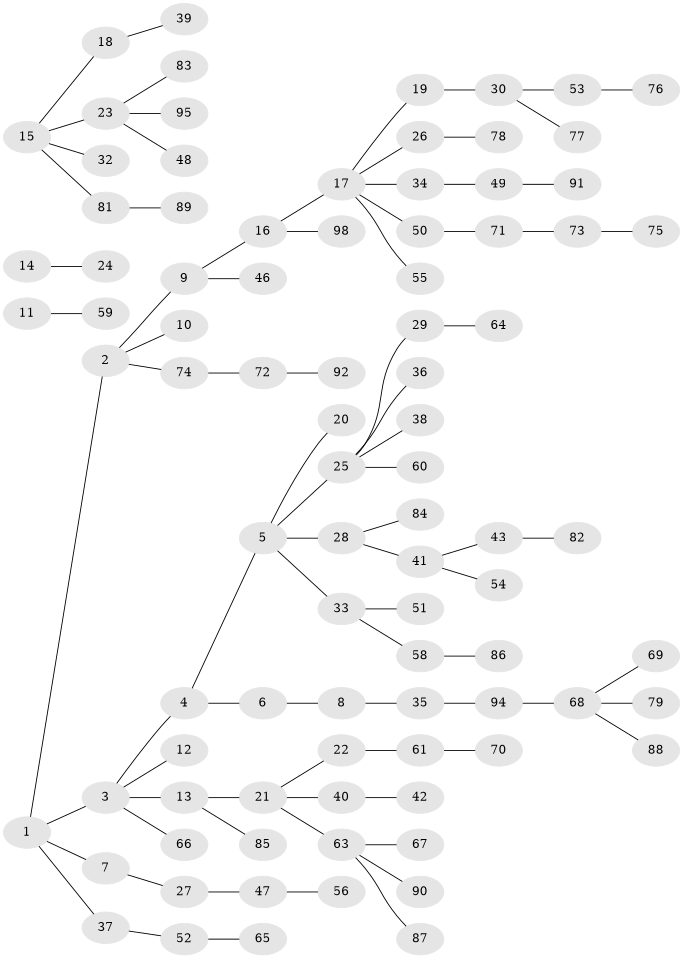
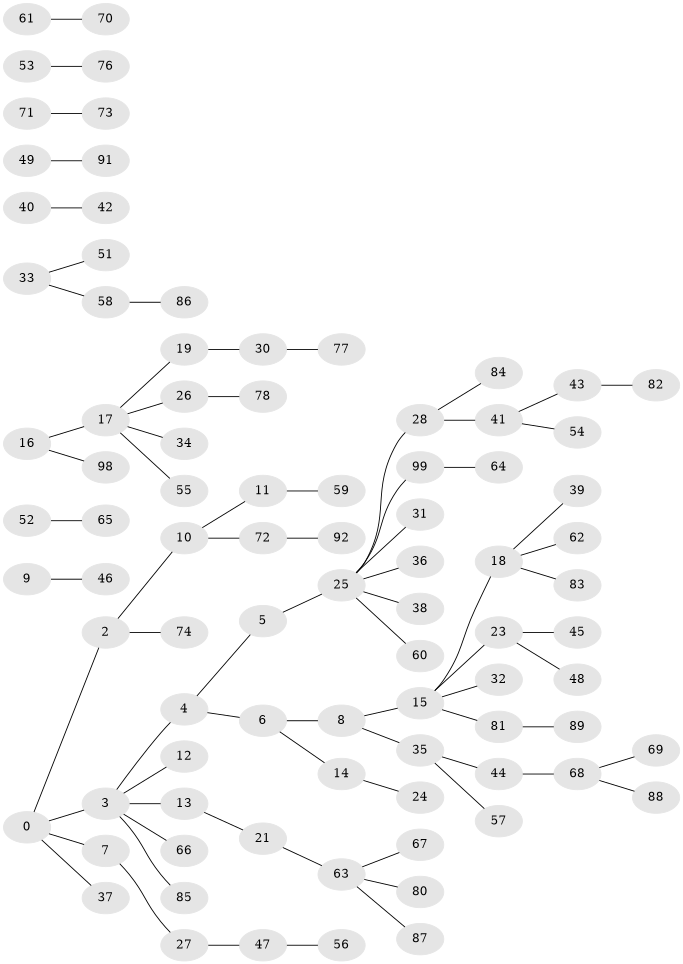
edge "83" -- "23": now "83" -- "18"
edge "30" -- "53": removed
node "95": label "95" -> "45"
edge "34" -- "49": removed
node "50": removed
node "75": removed
edge "16" -- "9": removed
edge "9" -- "2": removed
node "29": label "29" -> "99"
edge "74" -- "72": now "10" -- "72"
node "20": removed
edge "11" -- "10": added
node "31": added
edge "5" -- "28": now "25" -- "28"
node "62": added
edge "5" -- "33": removed
node "94": label "94" -> "44"
node "79": removed
edge "15" -- "8": added
edge "6" -- "14": added
node "22": removed
edge "21" -- "40": removed
edge "13" -- "85": now "3" -- "85"
node "57": added
node "1": label "1" -> "0"
node "90": label "90" -> "80"
edge "37" -- "52": removed
